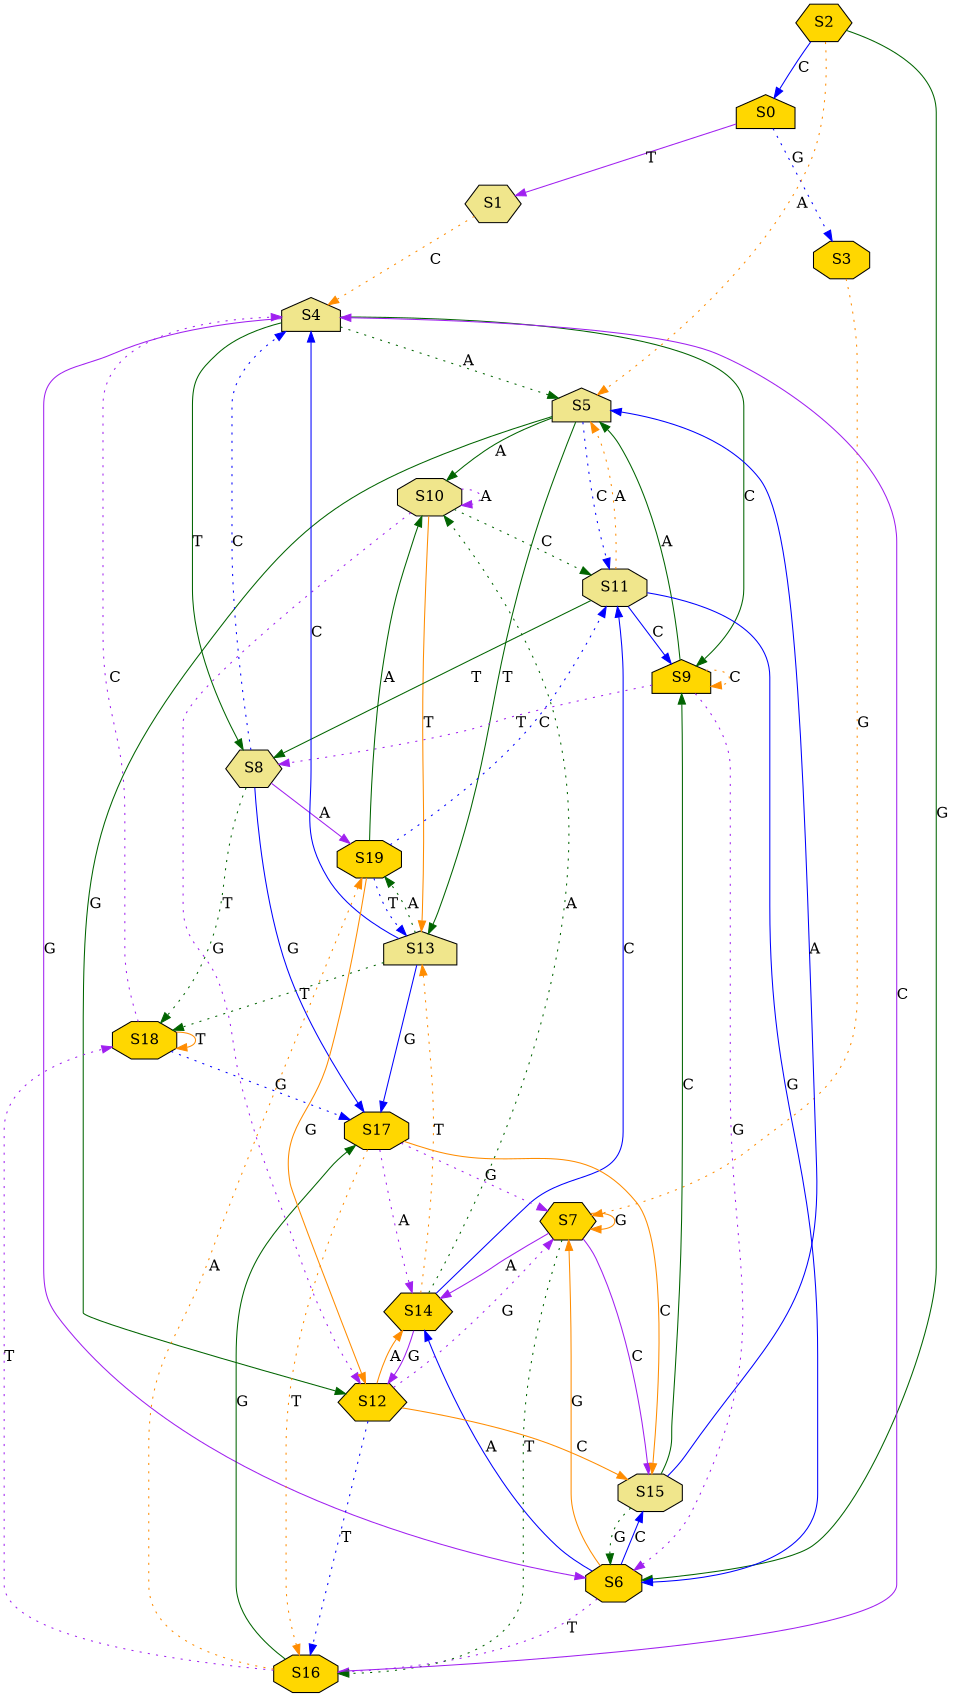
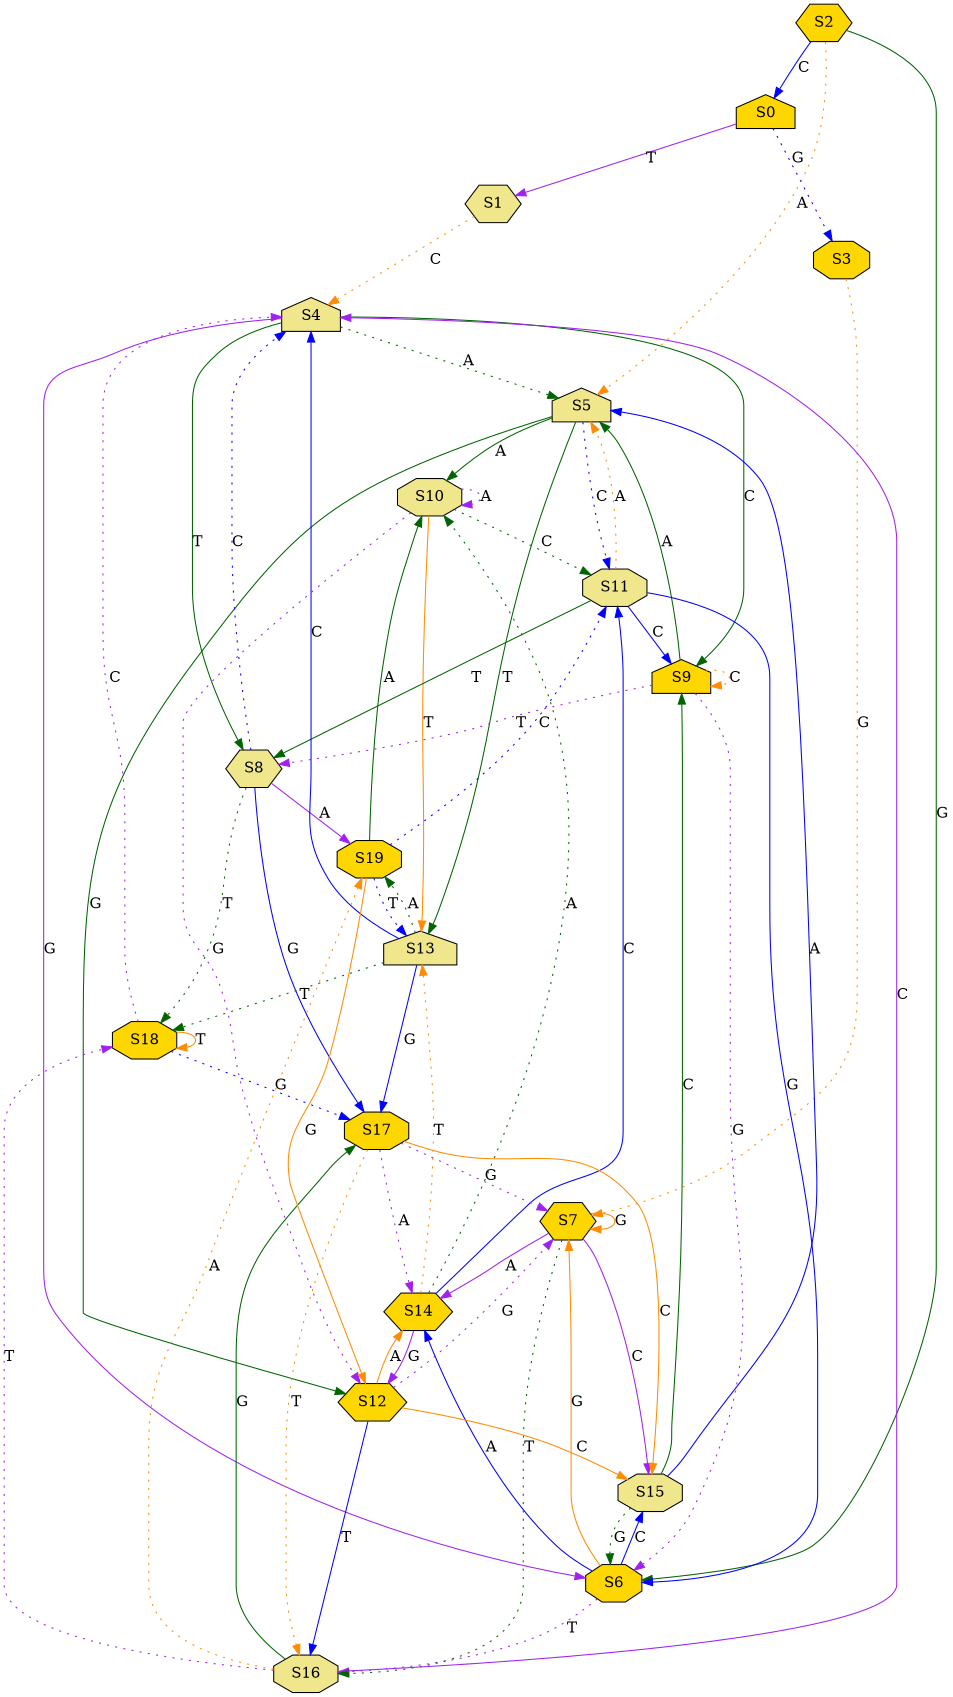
edge "S12" -> "S16": style dotted -> solid
node "S16": fillcolor gold -> khaki
